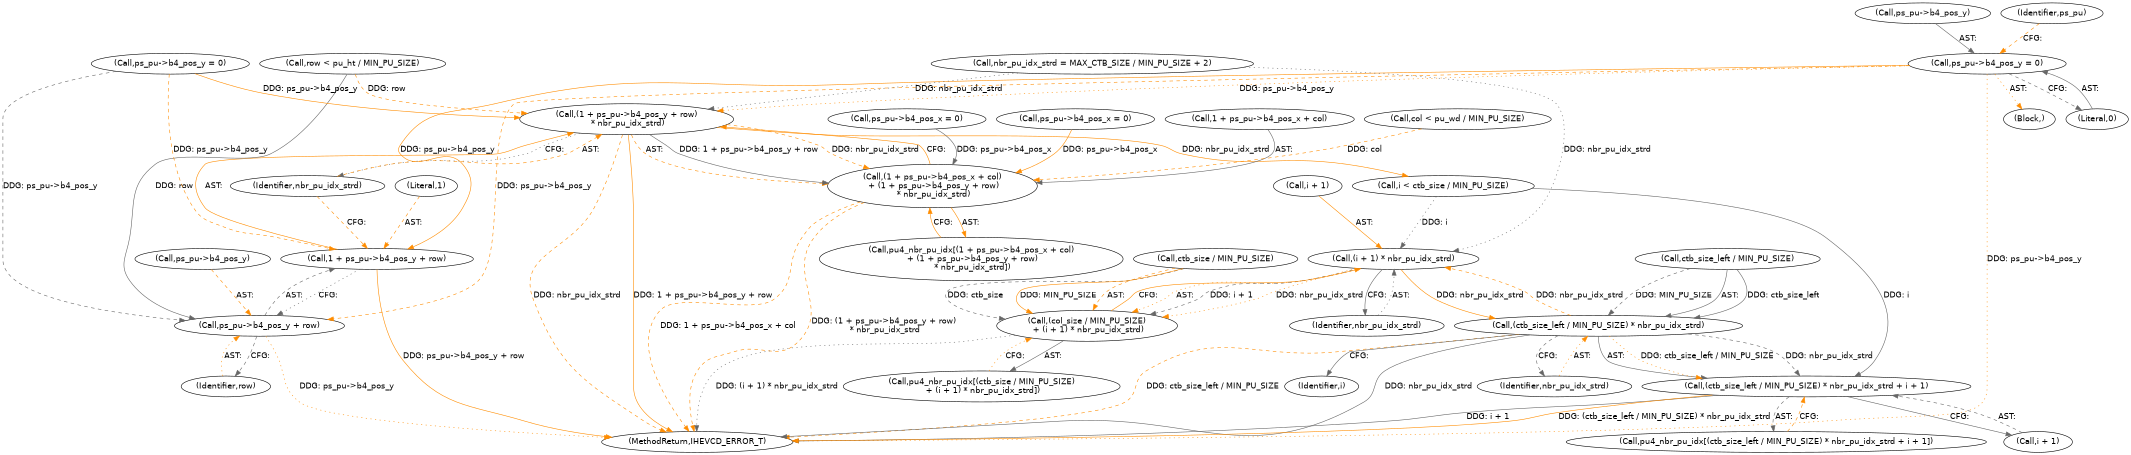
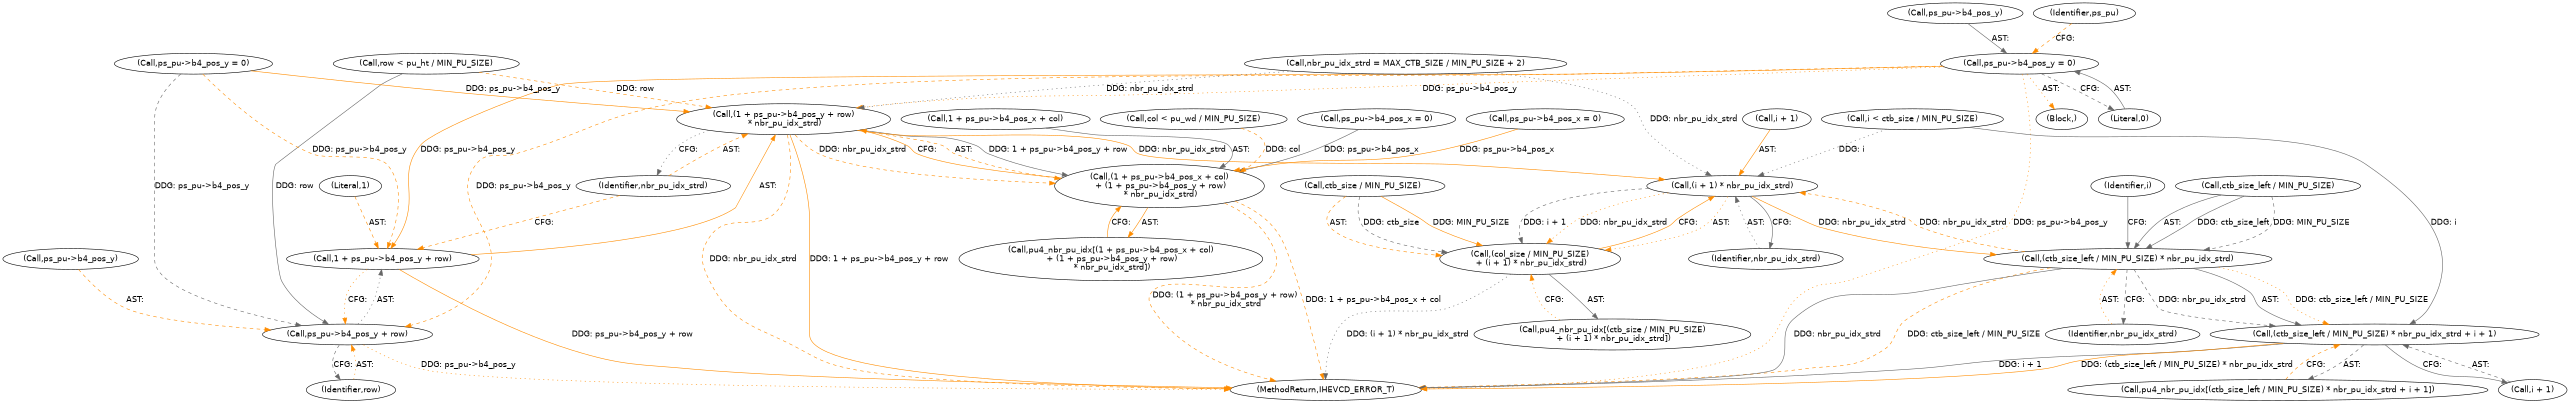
edge "(Call,(1 + ps_pu->b4_pos_y + row) * nbr_pu_idx_strd)" -> "(Call,i < ctb_size / MIN_PU_SIZE)": now "(Call,(1 + ps_pu->b4_pos_y + row) * nbr_pu_idx_strd)" -> "(Call,(i + 1) * nbr_pu_idx_strd)"
edge "(Call,ps_pu->b4_pos_y + row)" -> "(Call,1 + ps_pu->b4_pos_y + row)": style dashed -> dotted
edge "(Call,1 + ps_pu->b4_pos_y + row)" -> "(Call,ps_pu->b4_pos_y + row)": color gray40 -> darkorange
edge "(Call,(ctb_size_left / MIN_PU_SIZE) * nbr_pu_idx_strd)" -> "(Identifier,i)": reversed
